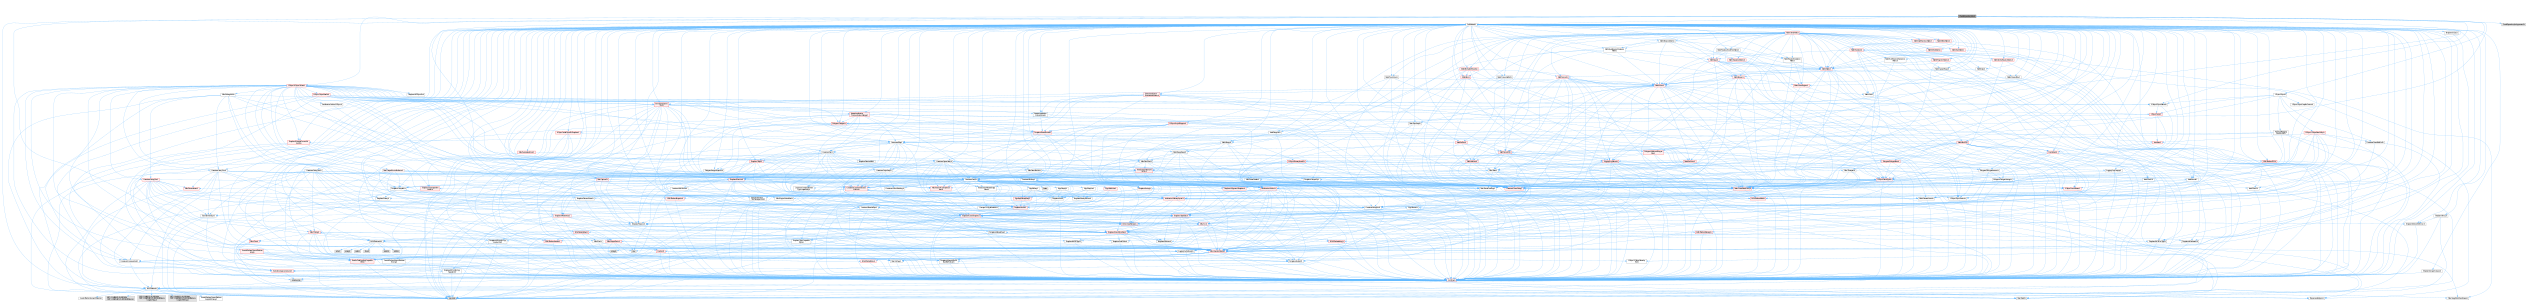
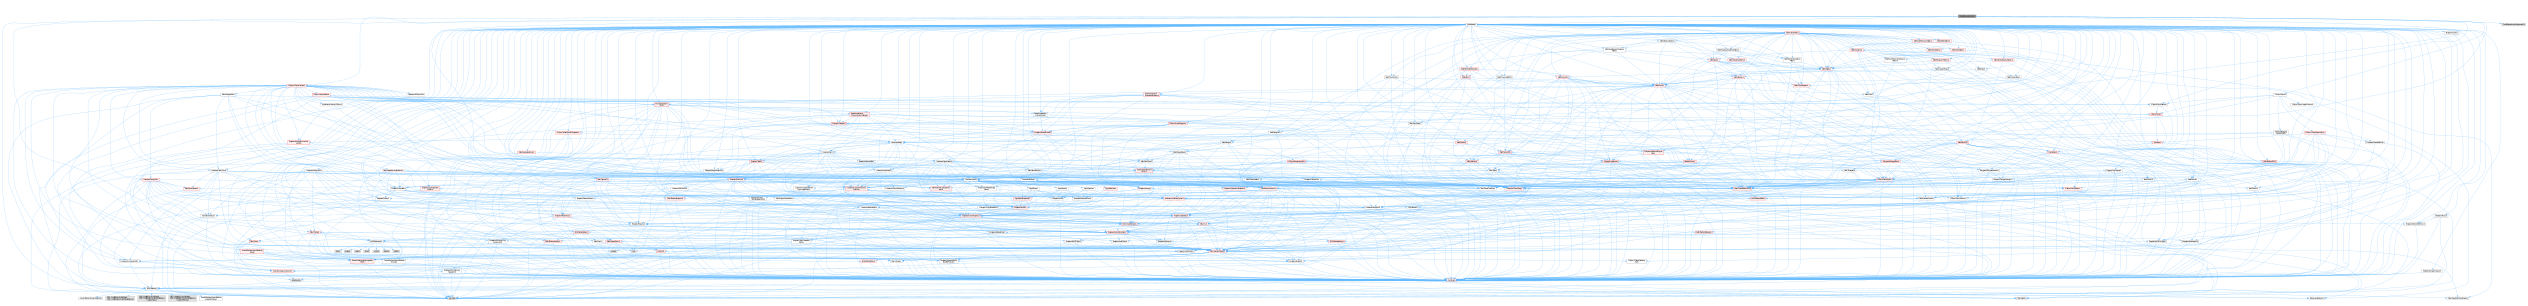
node "limits": removed
node "wchar.h": added
